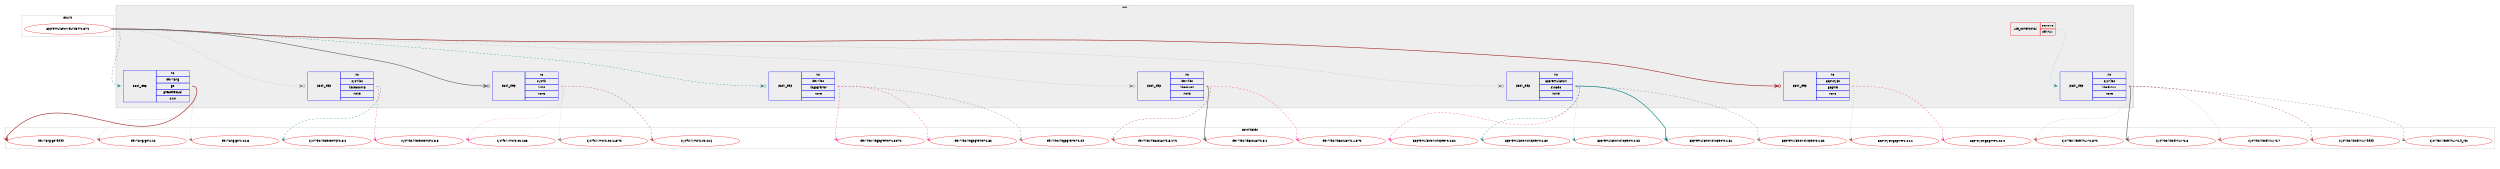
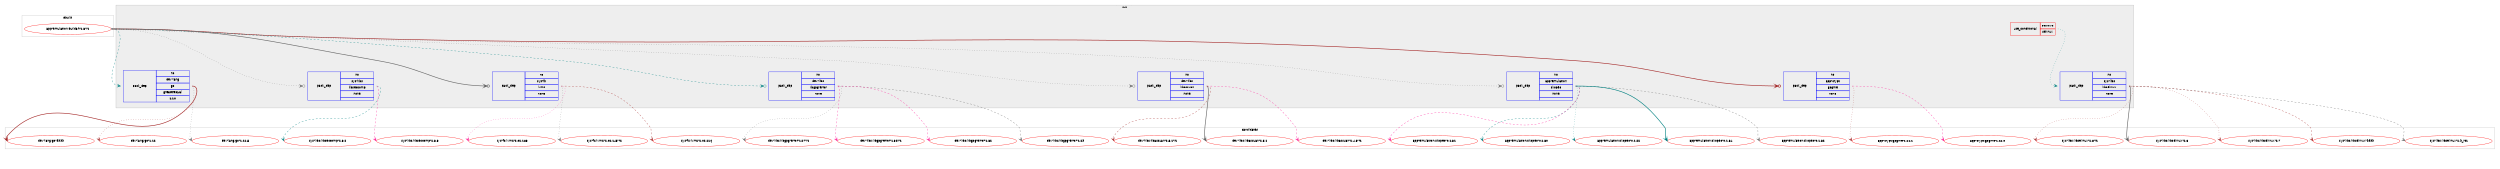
node "dev-libs/libgpg-error-1.27-r1": added
